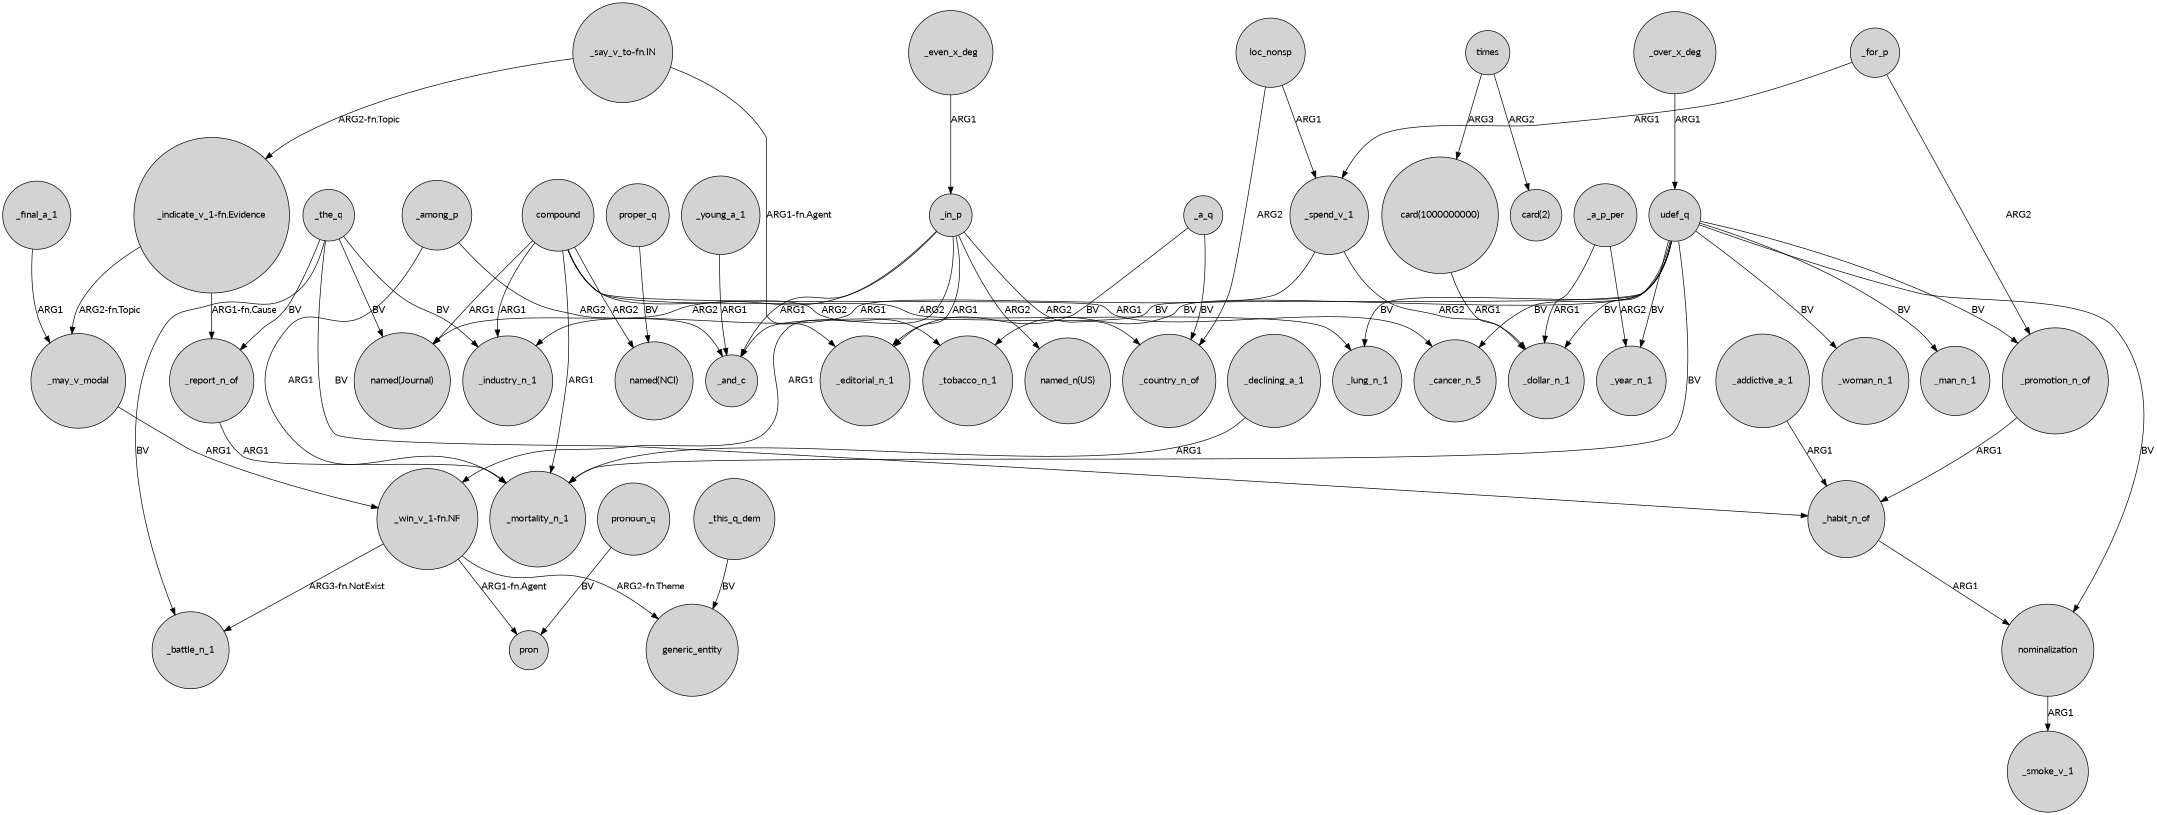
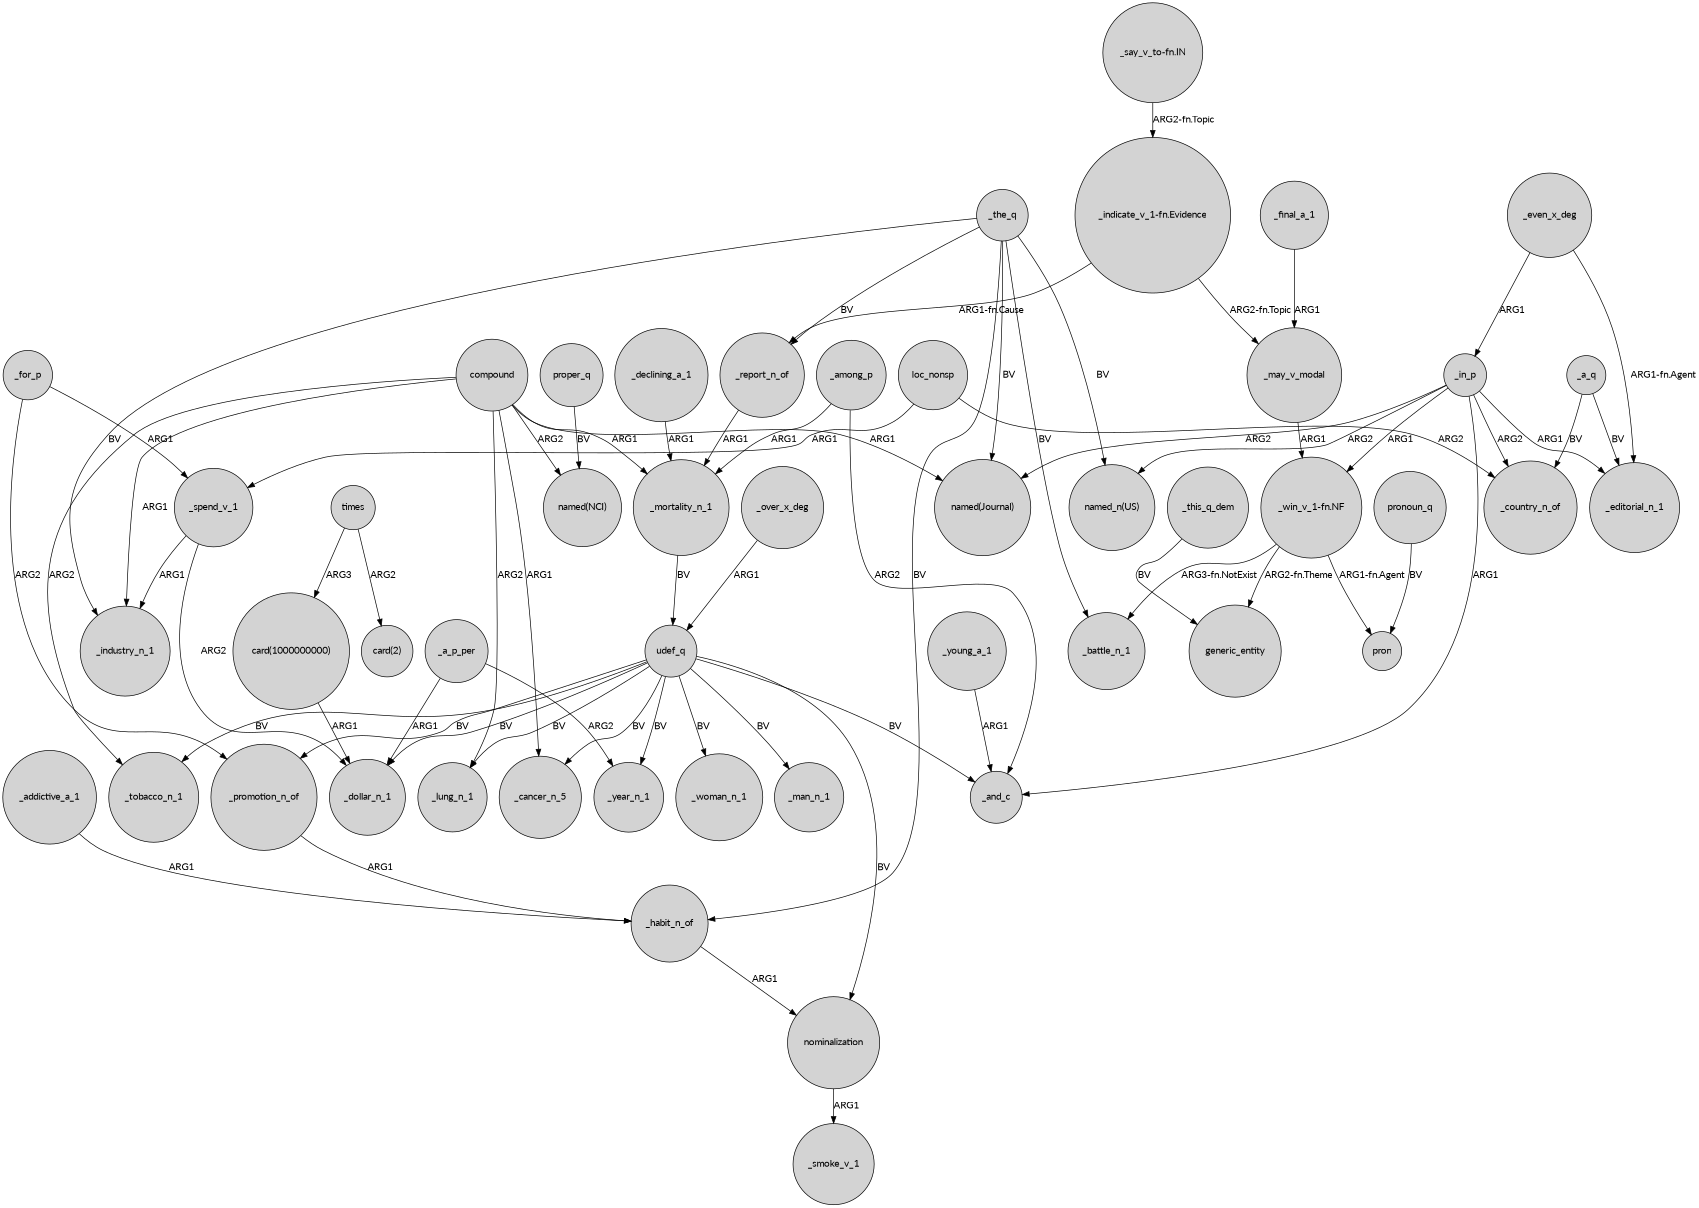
edge "_say_v_to-fn.IN" -> "_editorial_n_1": now "_even_x_deg" -> "_editorial_n_1"
edge "_the_q" -> "named_n(US)": added, label "BV"
edge "udef_q" -> "_mortality_n_1": reversed
